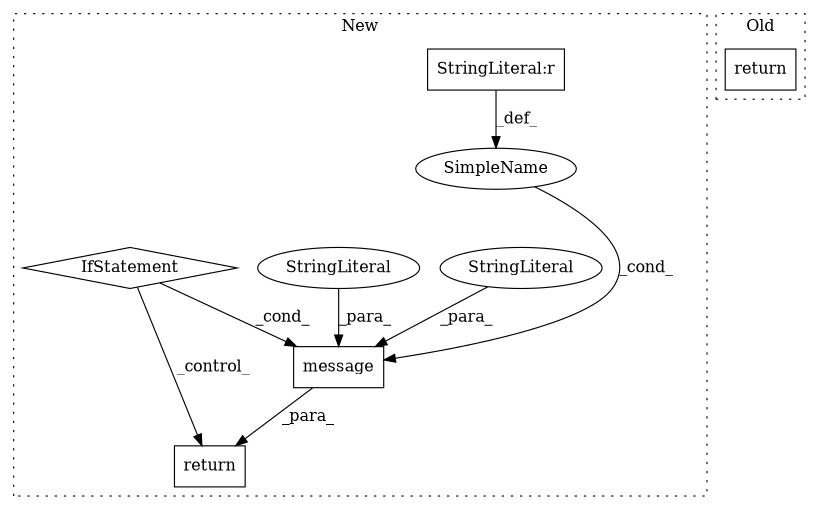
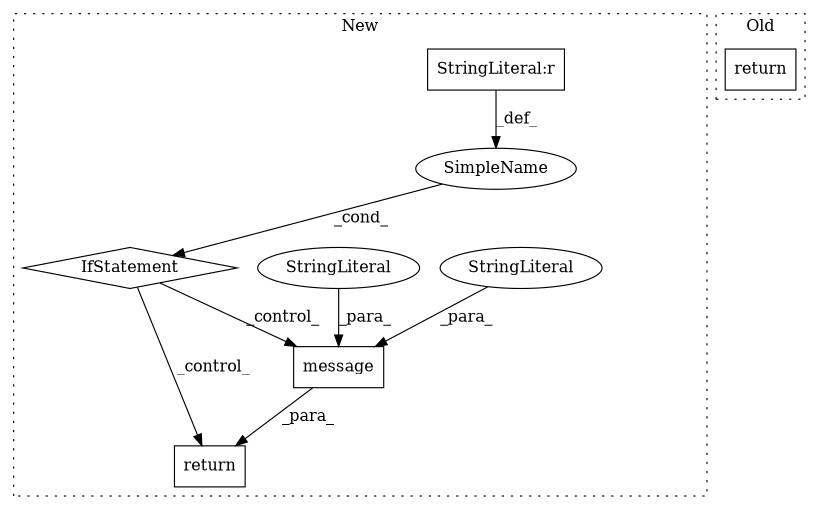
edge "SimpleName" -> "message": now "SimpleName" -> "IfStatement"
edge "IfStatement" -> "message": label "_cond_" -> "_control_"
